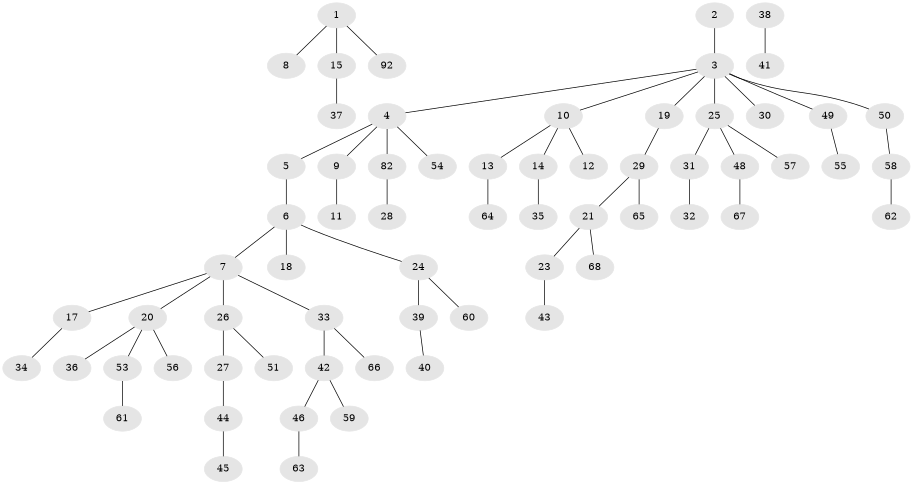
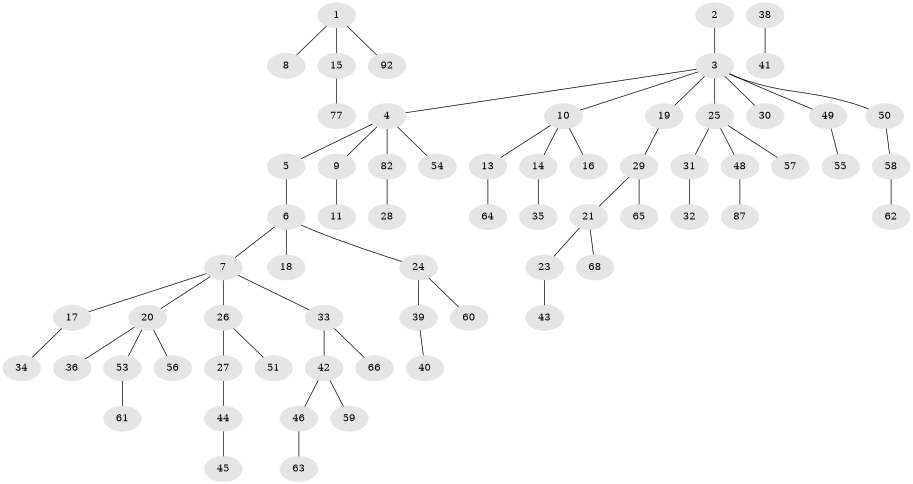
node "37": label "37" -> "77"
node "12": label "12" -> "16"
node "67": label "67" -> "87"
